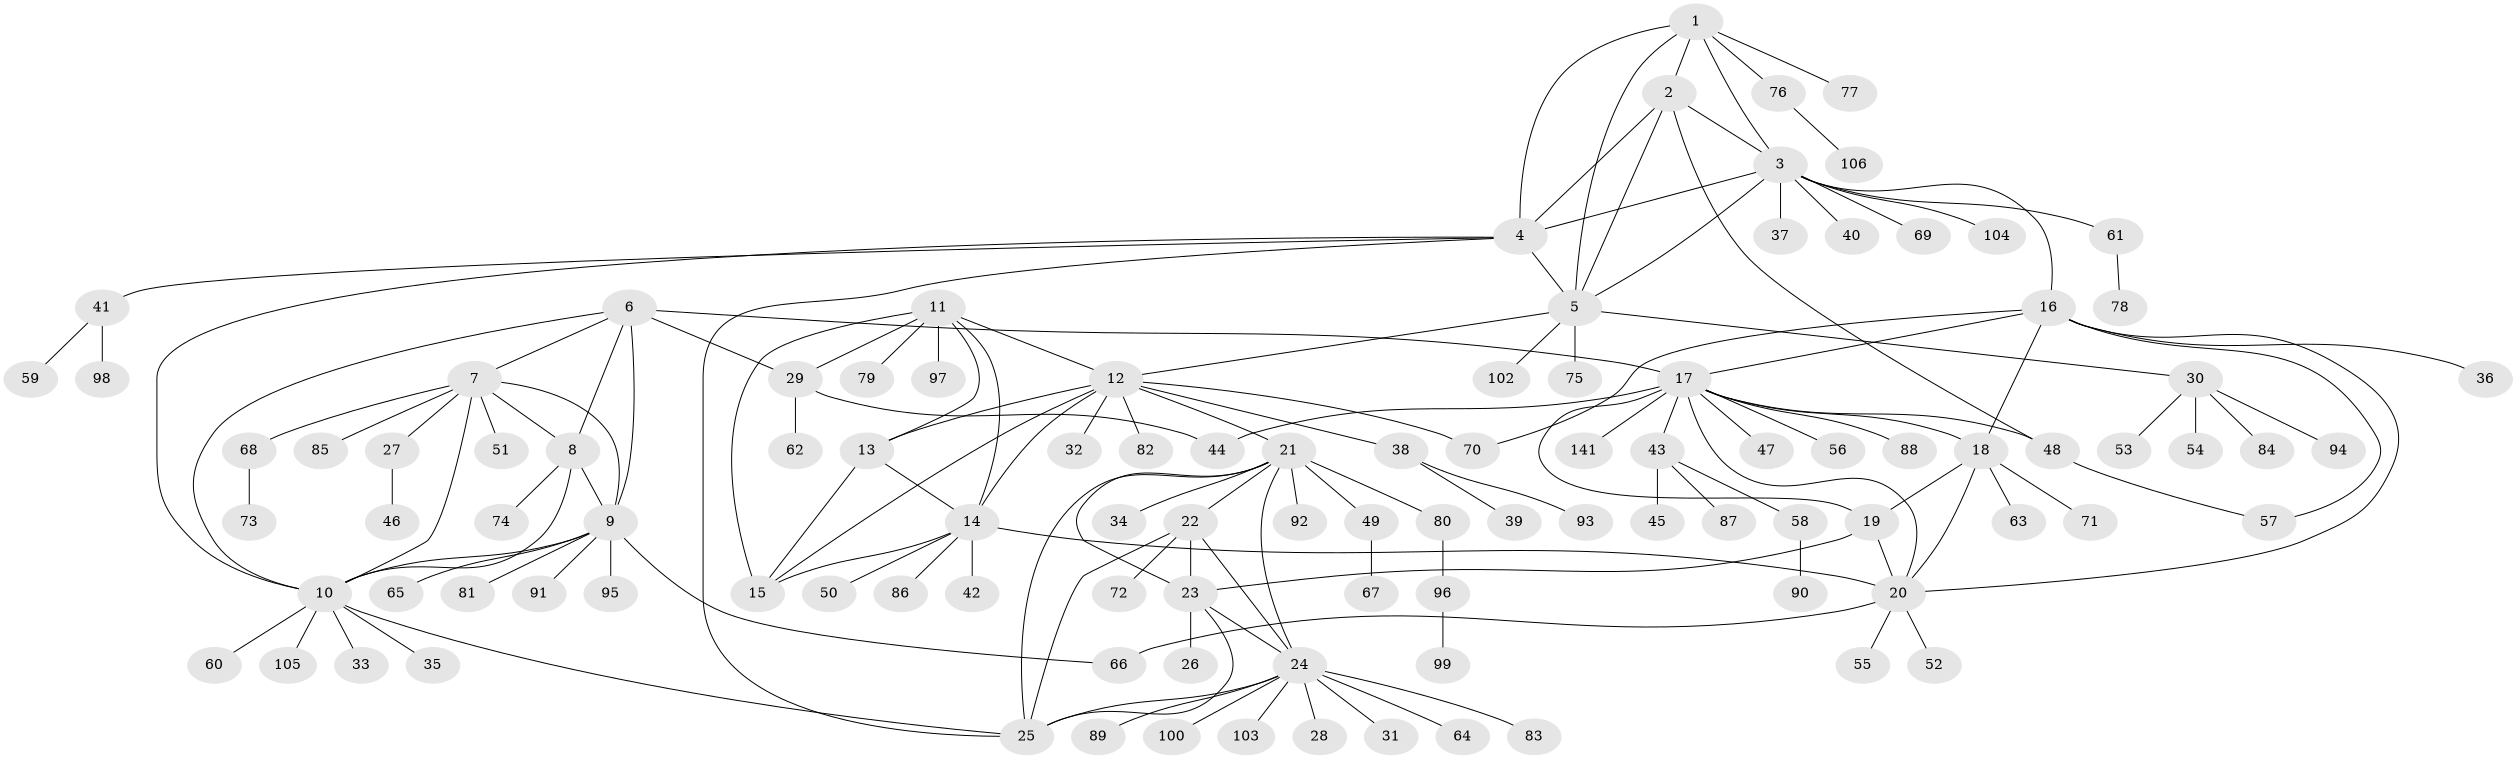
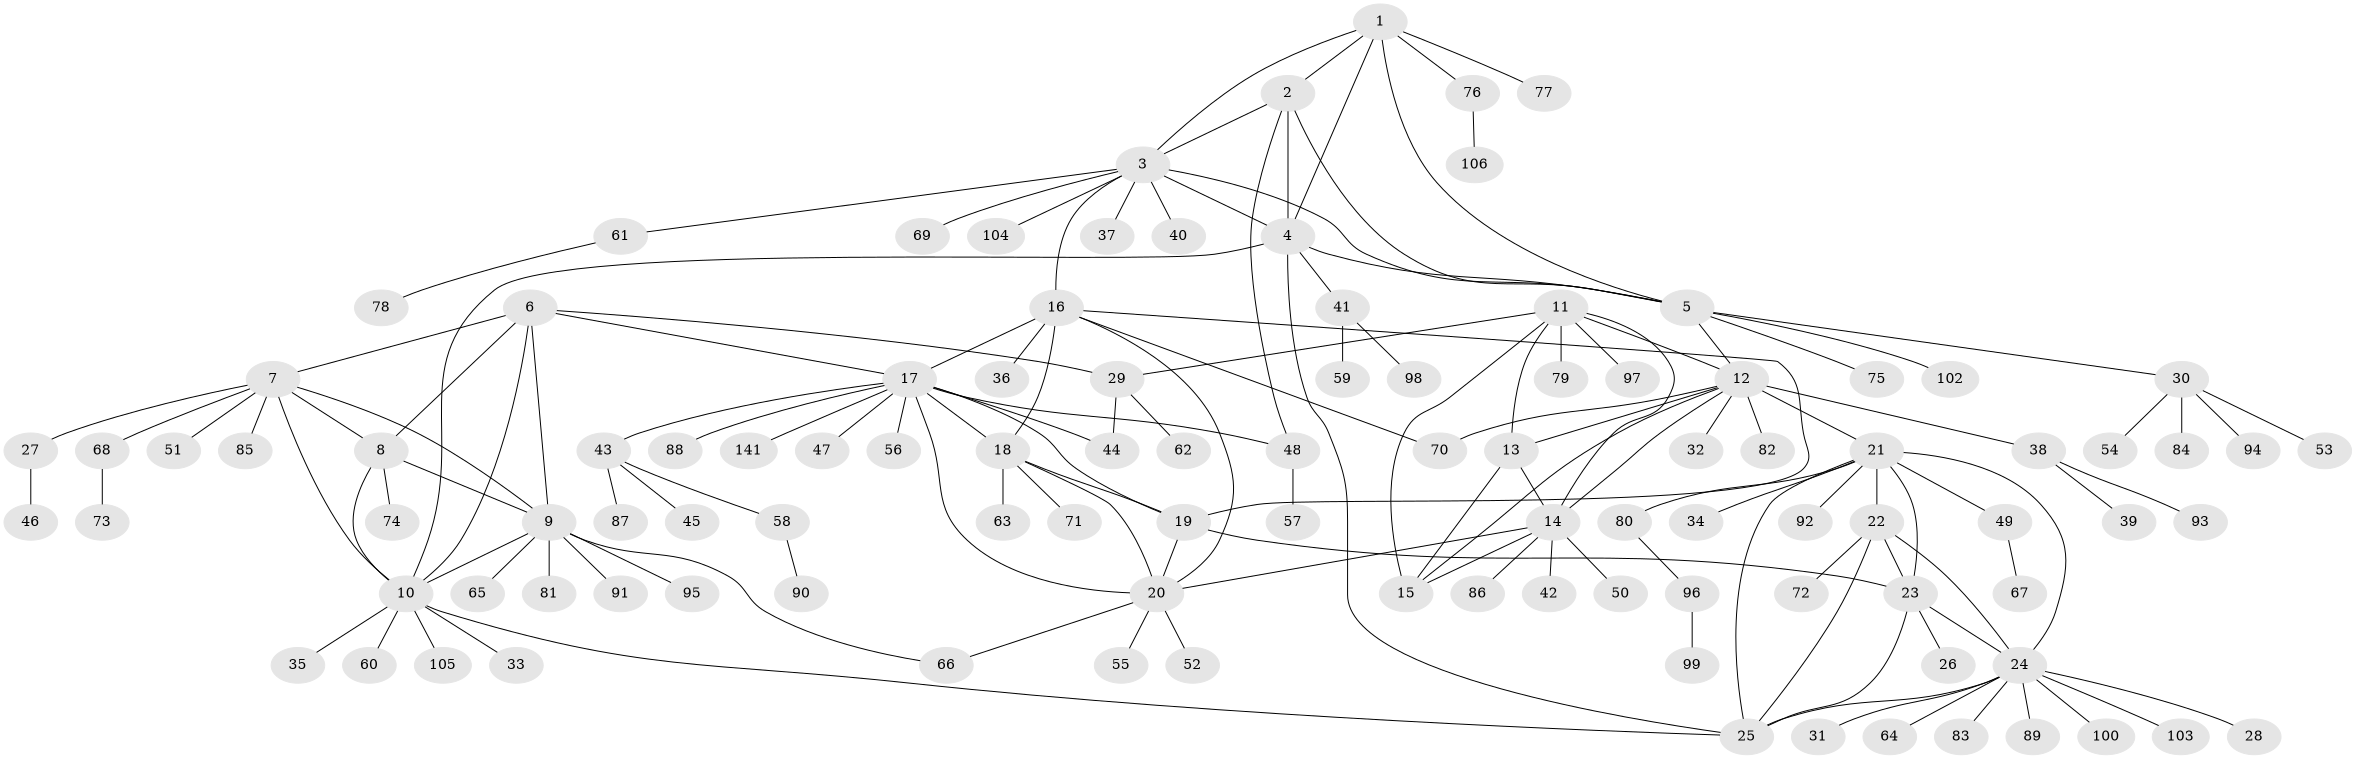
edge "16" -- "57": now "16" -- "19"
